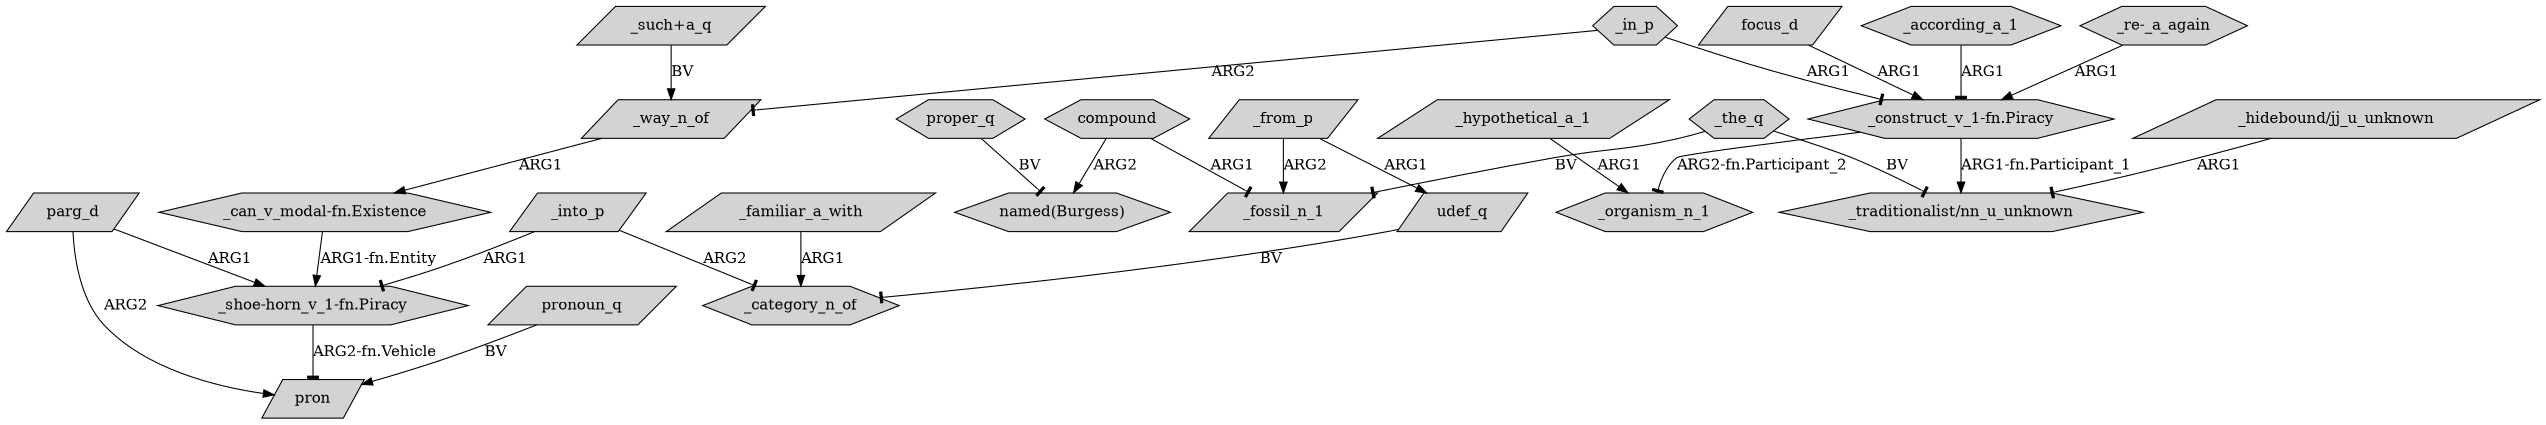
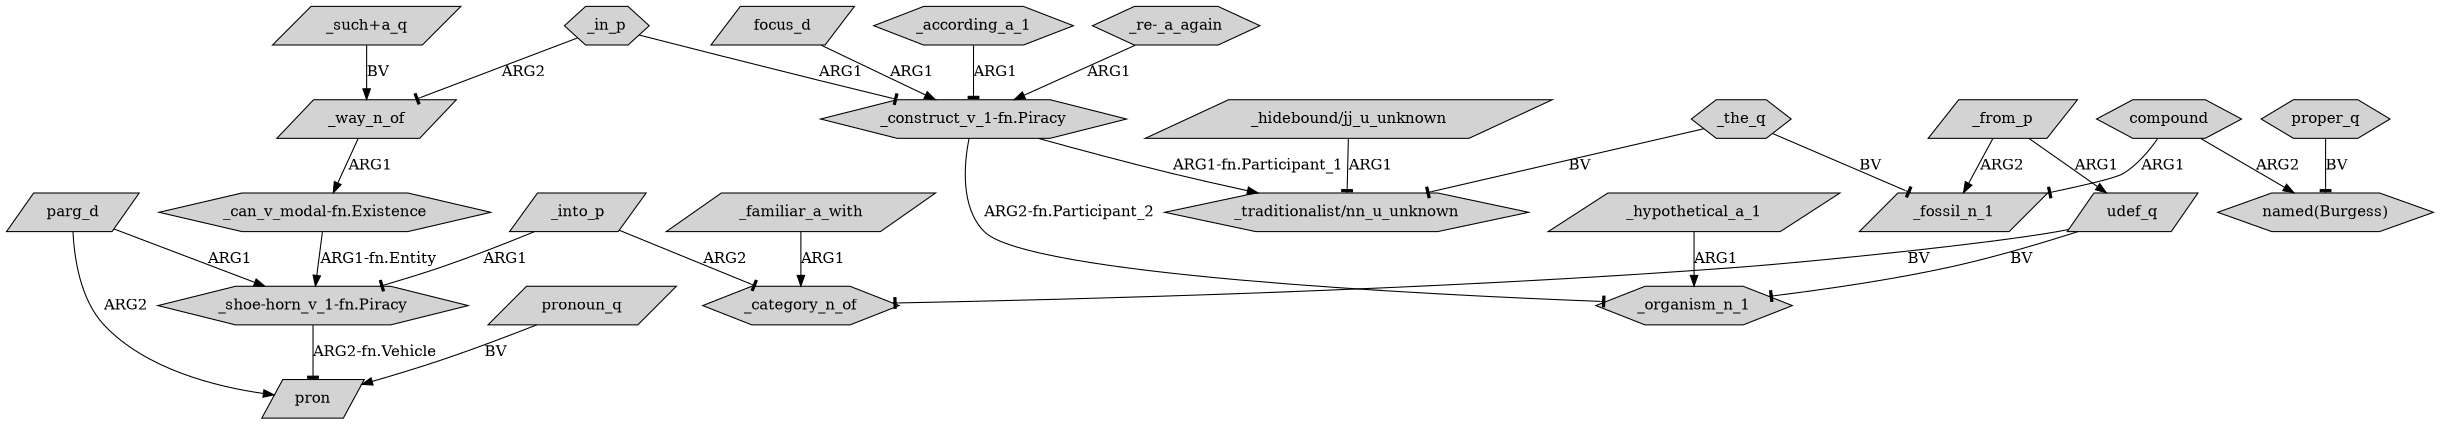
edge "udef_q" -> "_organism_n_1": added, label "BV"
